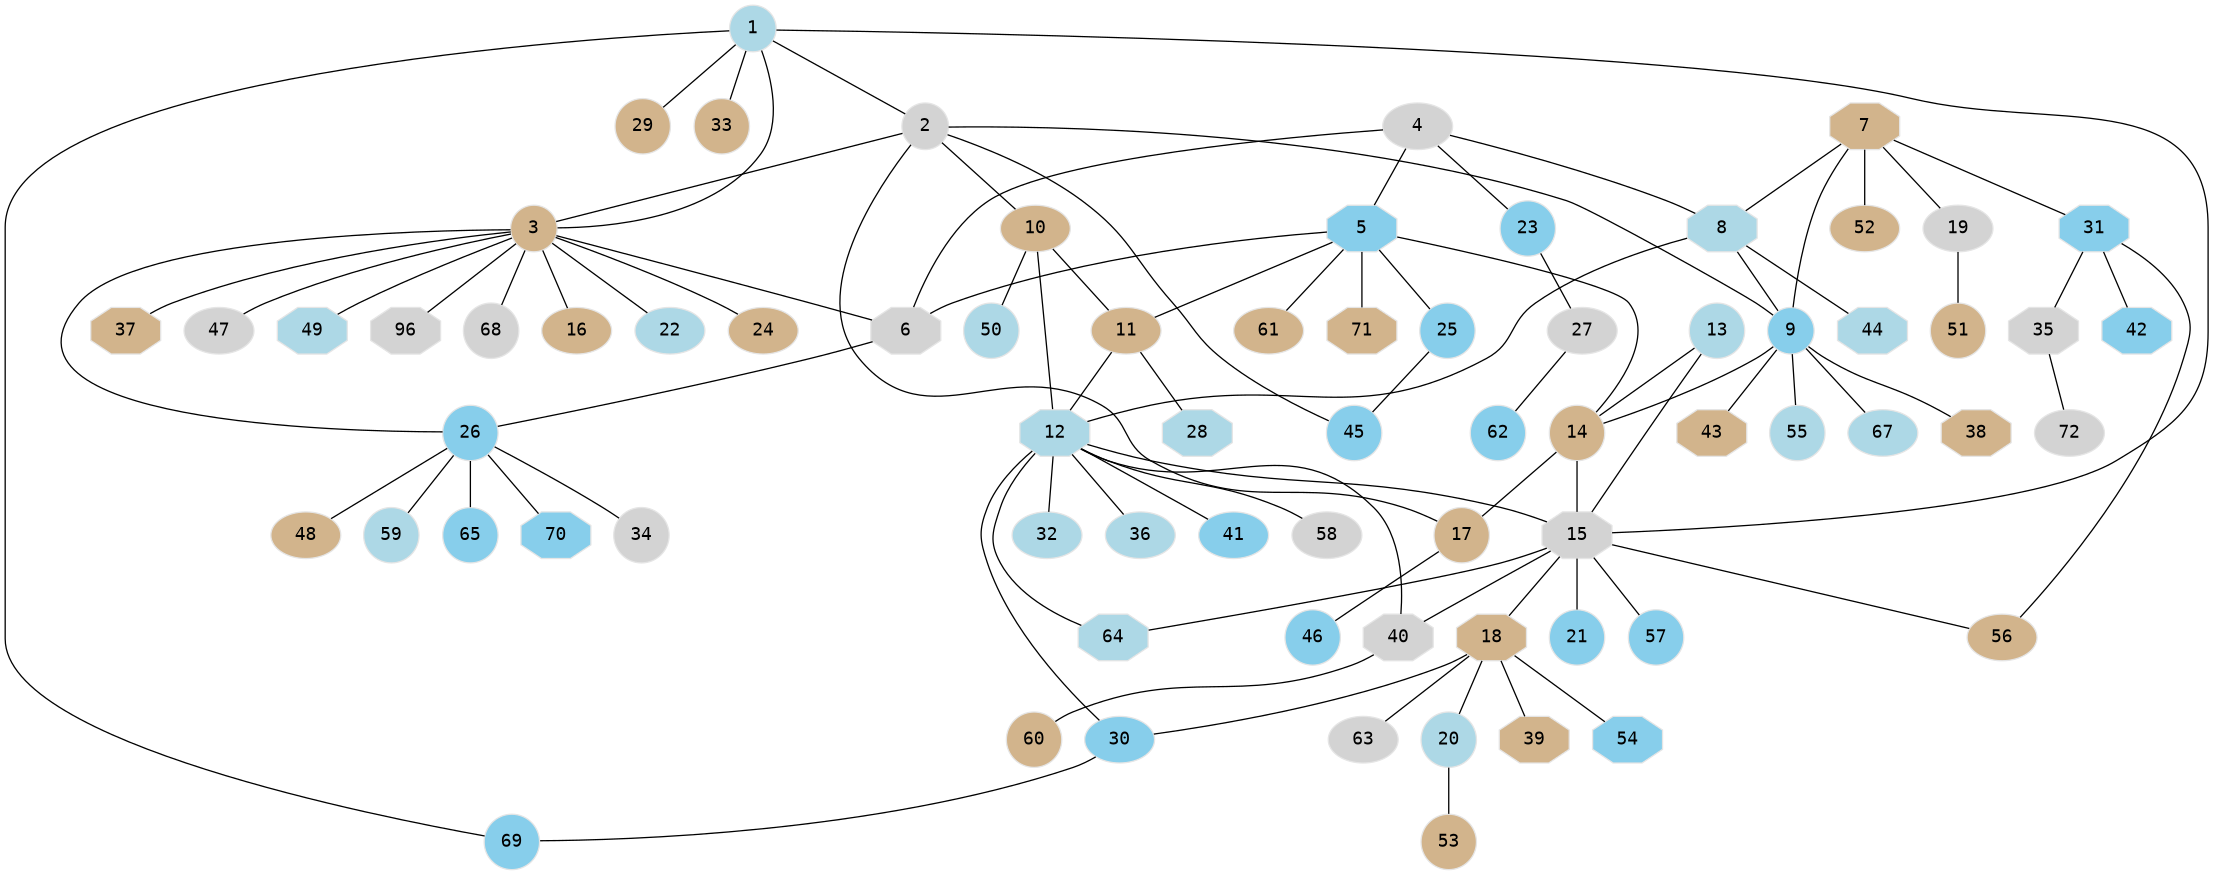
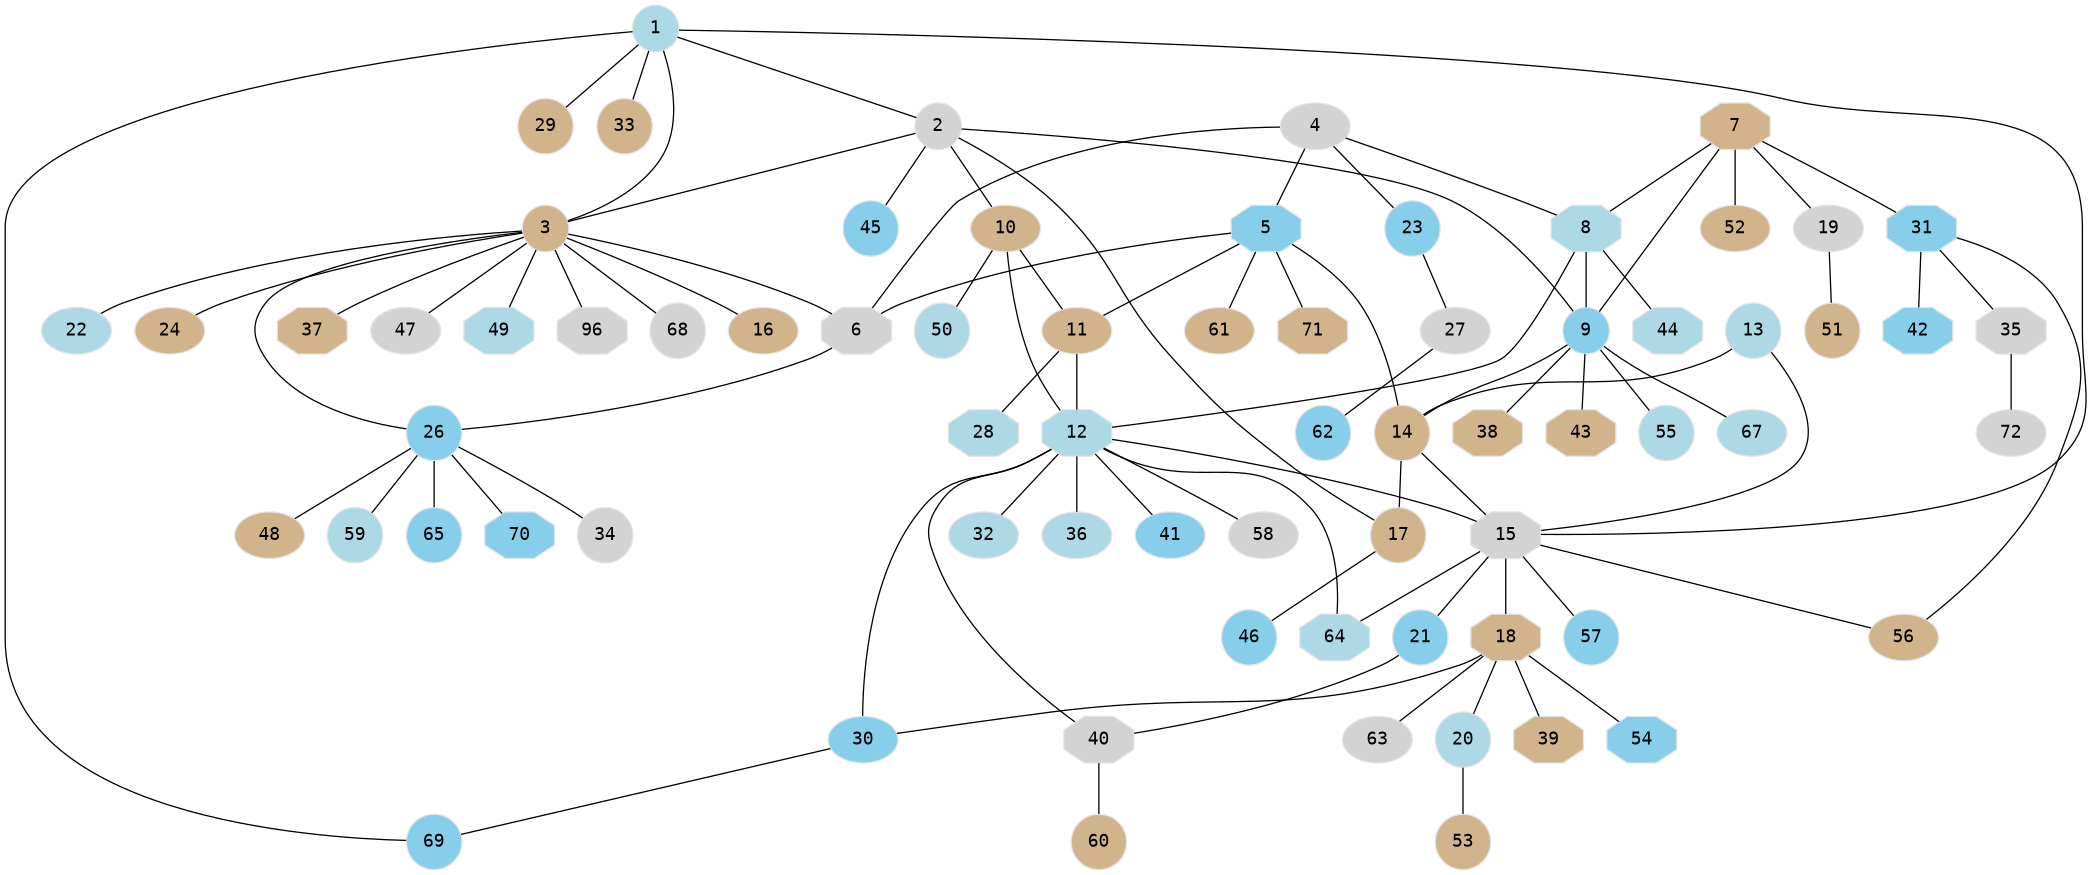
node "25": removed
edge "15" -- "40": now "21" -- "40"
